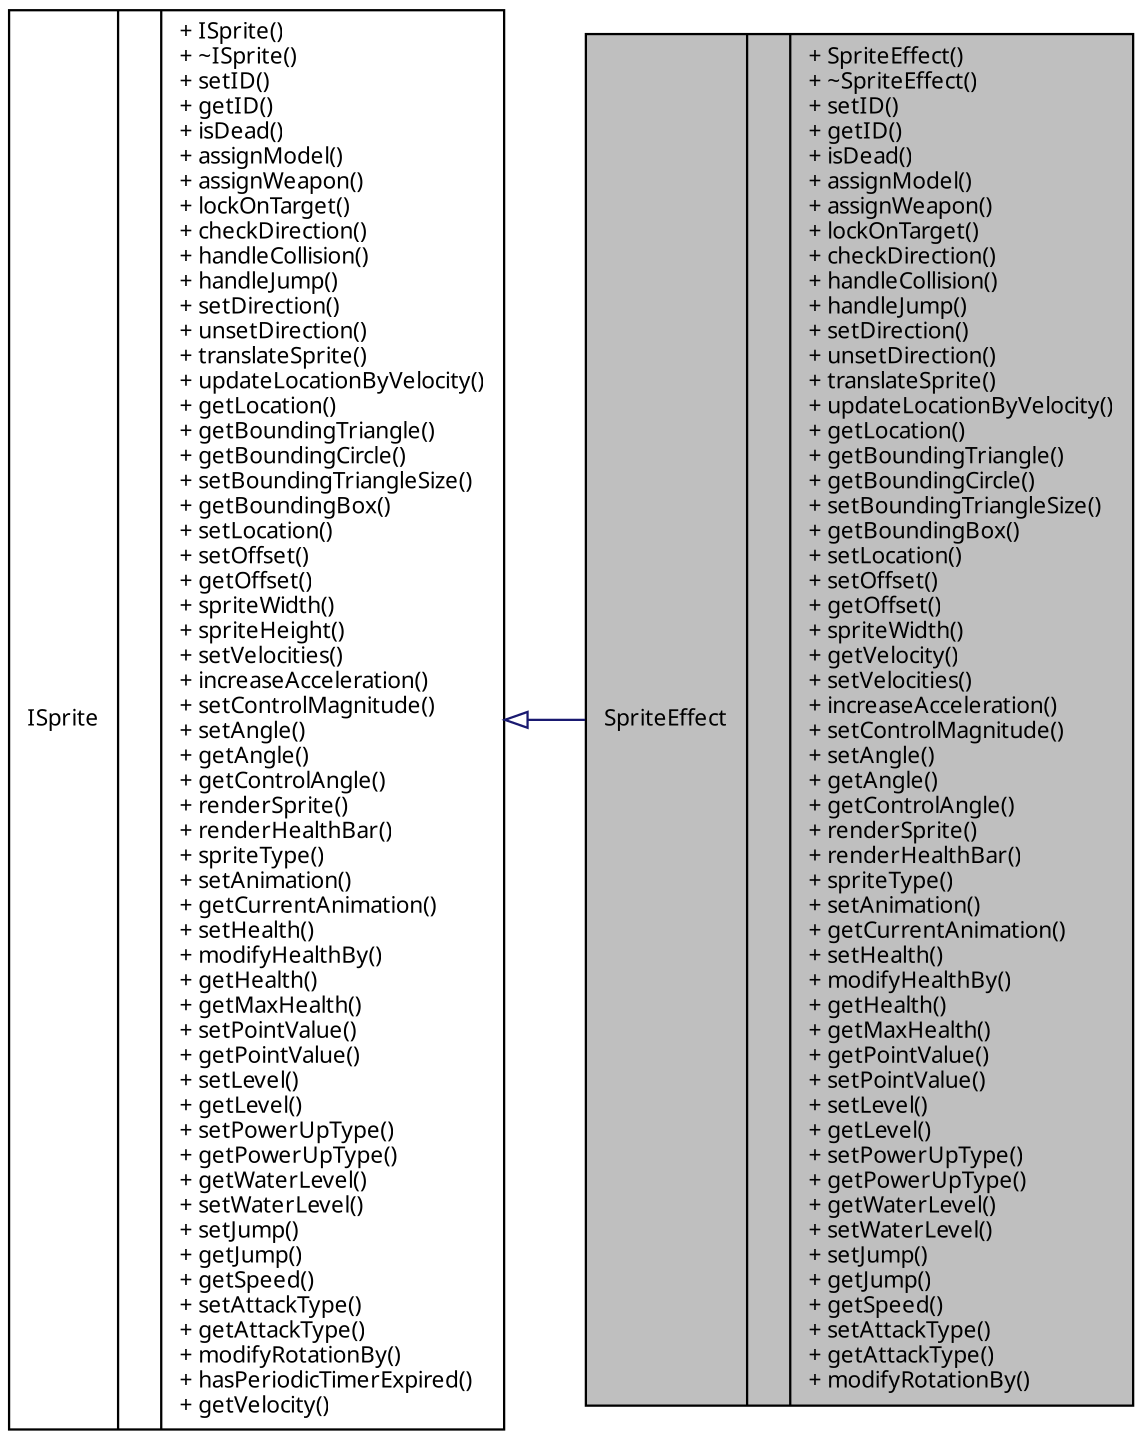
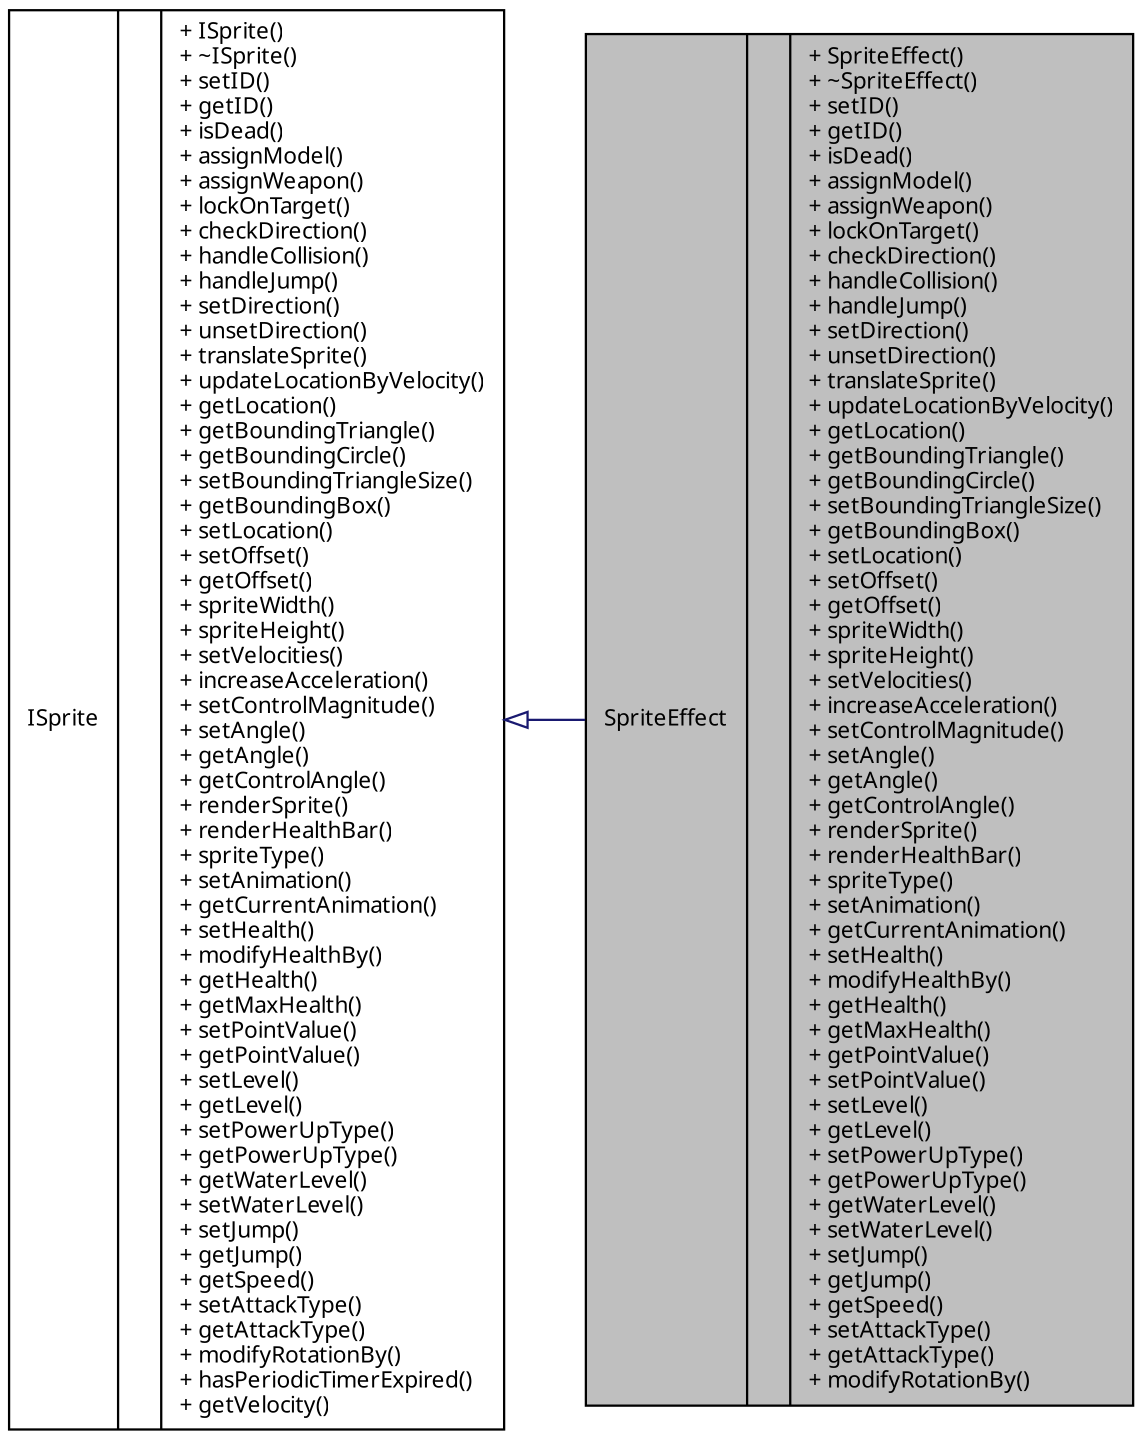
node "SpriteEffect": text "+ getVelocity()" -> "+ spriteHeight()"
